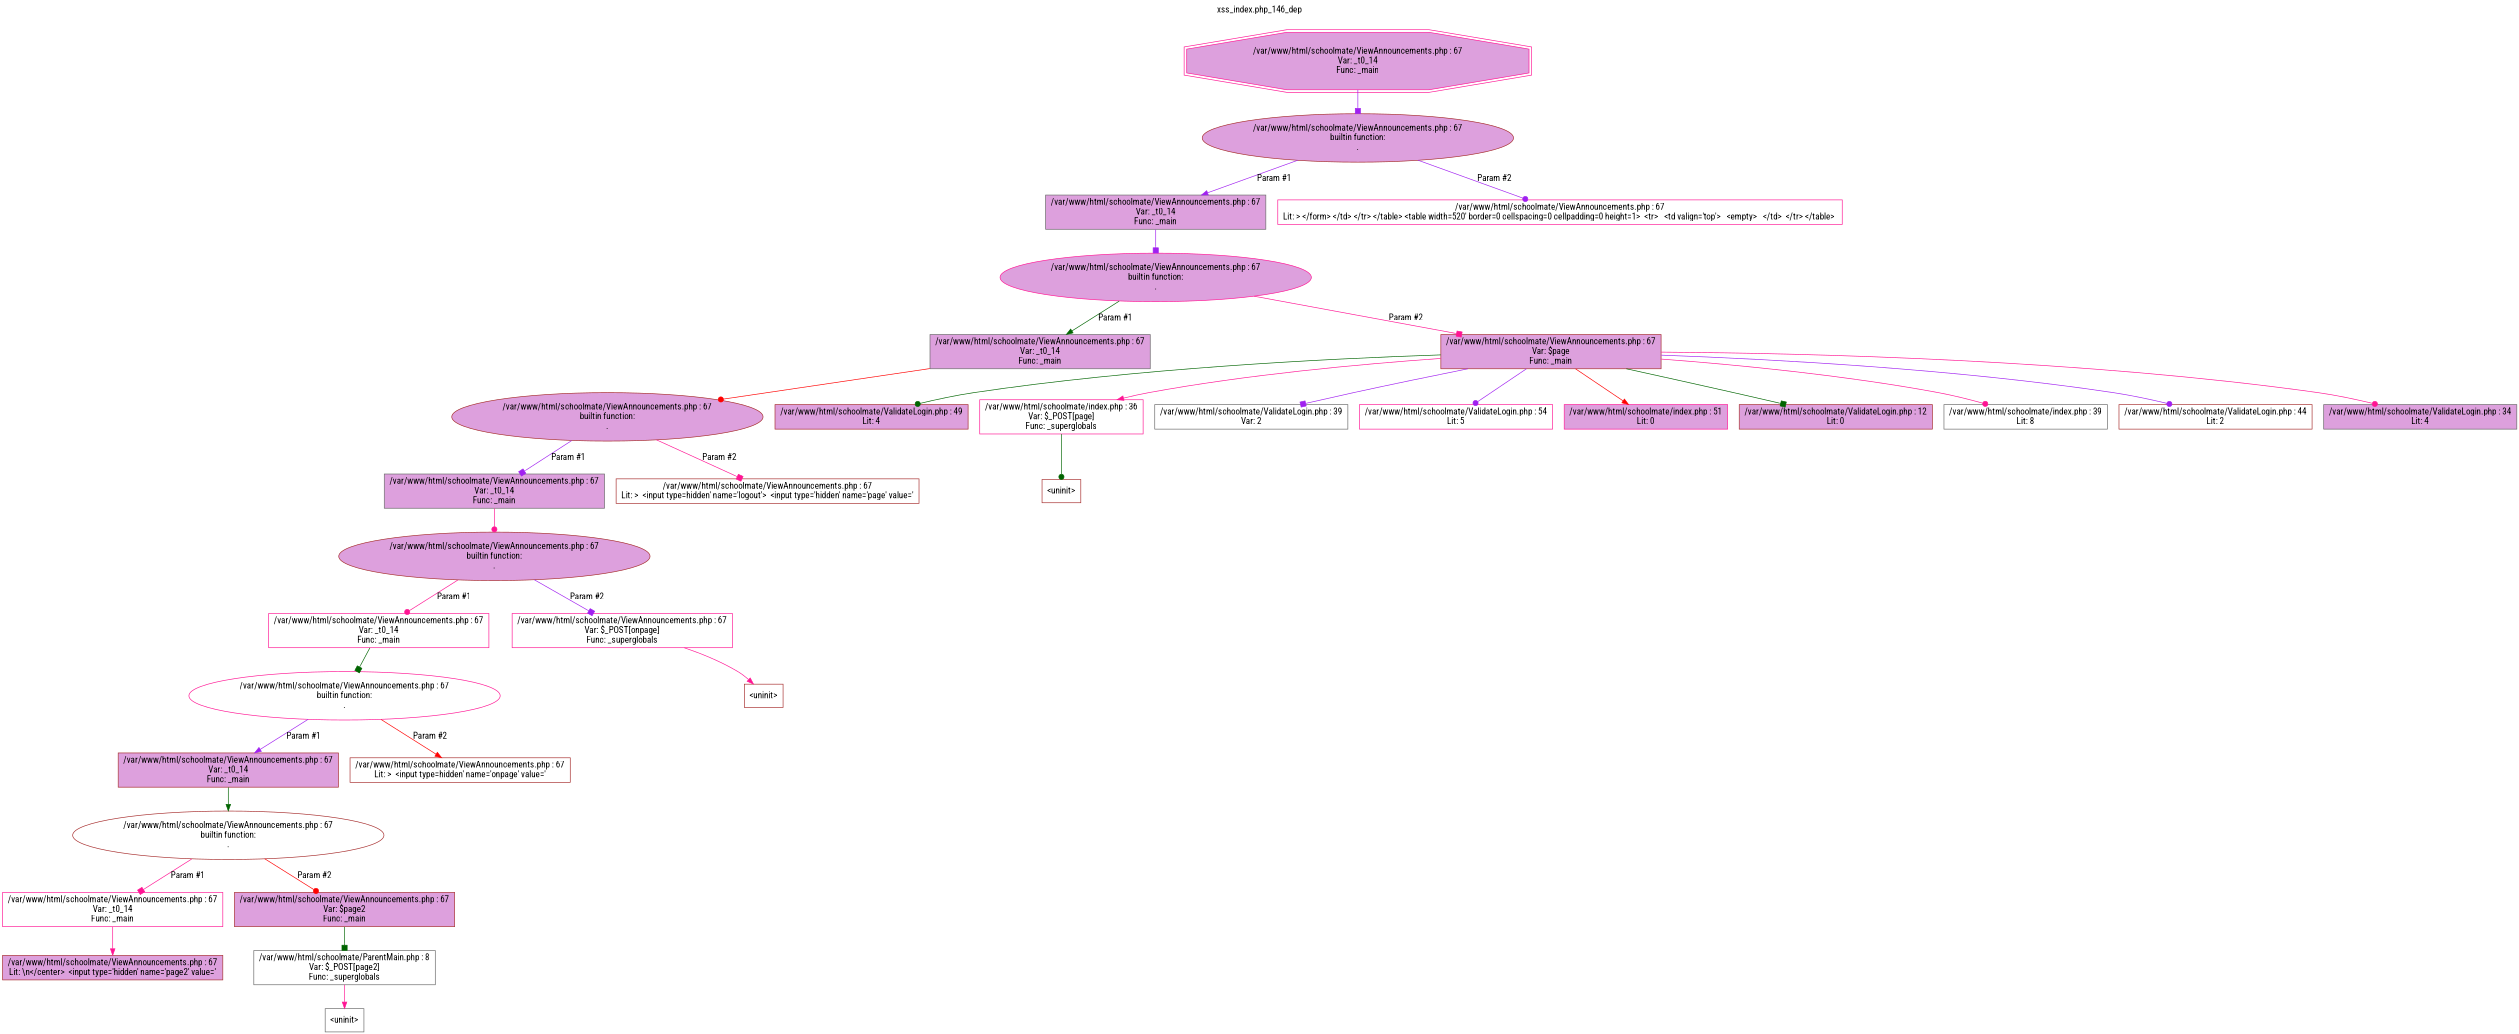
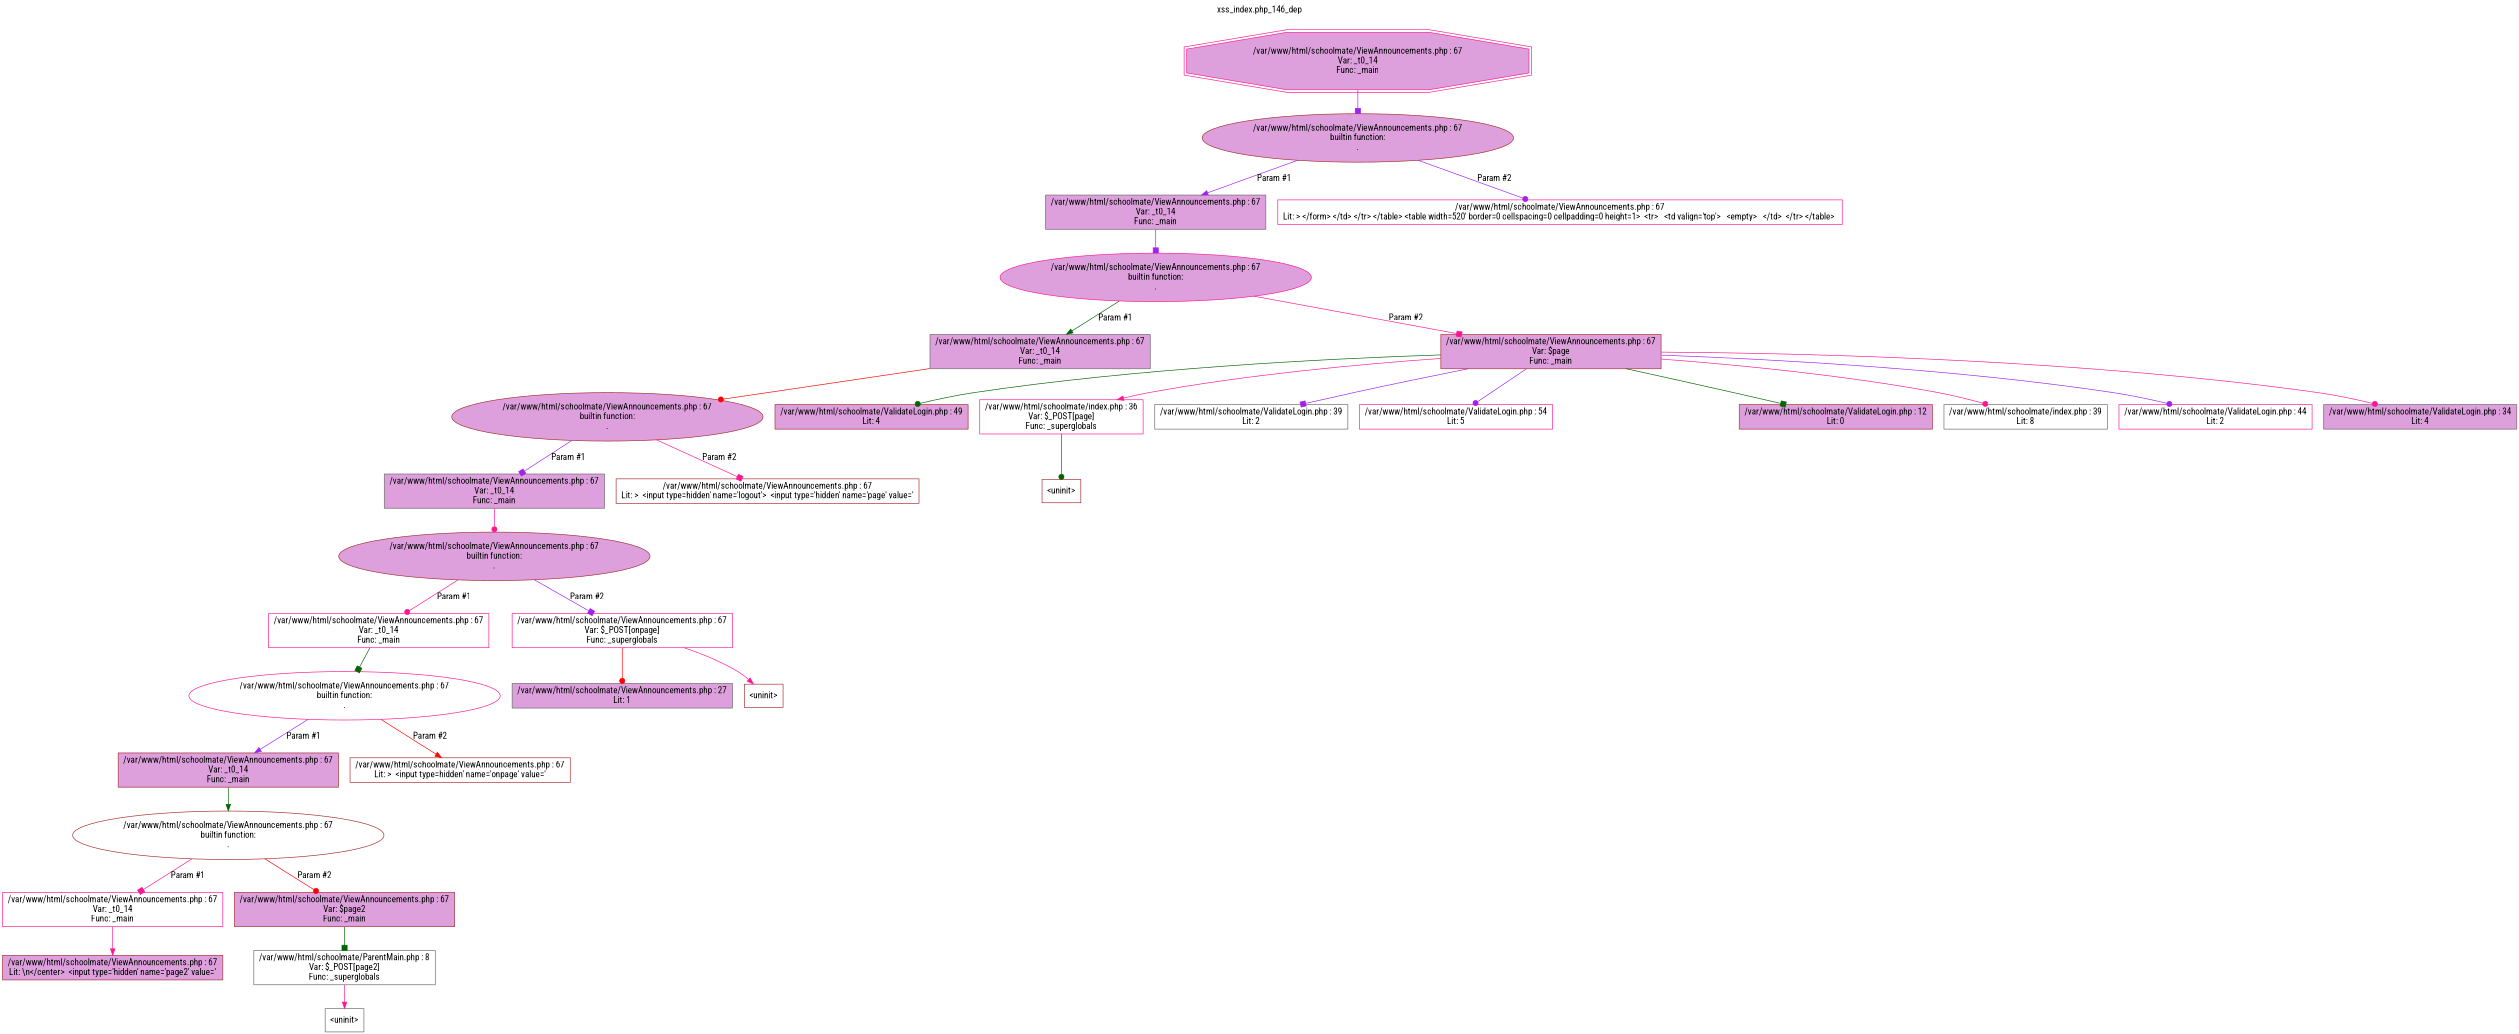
node "/var/www/html/schoolmate/ValidateLogin.php : 39 Var: 2": label "/var/www/html/schoolmate/ValidateLogin.php : 39 Var: 2" -> "/var/www/html/schoolmate/ValidateLogin.php : 39 Lit: 2"
node "/var/www/html/schoolmate/index.php : 51 Lit: 0": removed
node "/var/www/html/schoolmate/ValidateLogin.php : 44 Lit: 2": color brown -> deeppink
node "/var/www/html/schoolmate/ViewAnnouncements.php : 27 Lit: 1": added
